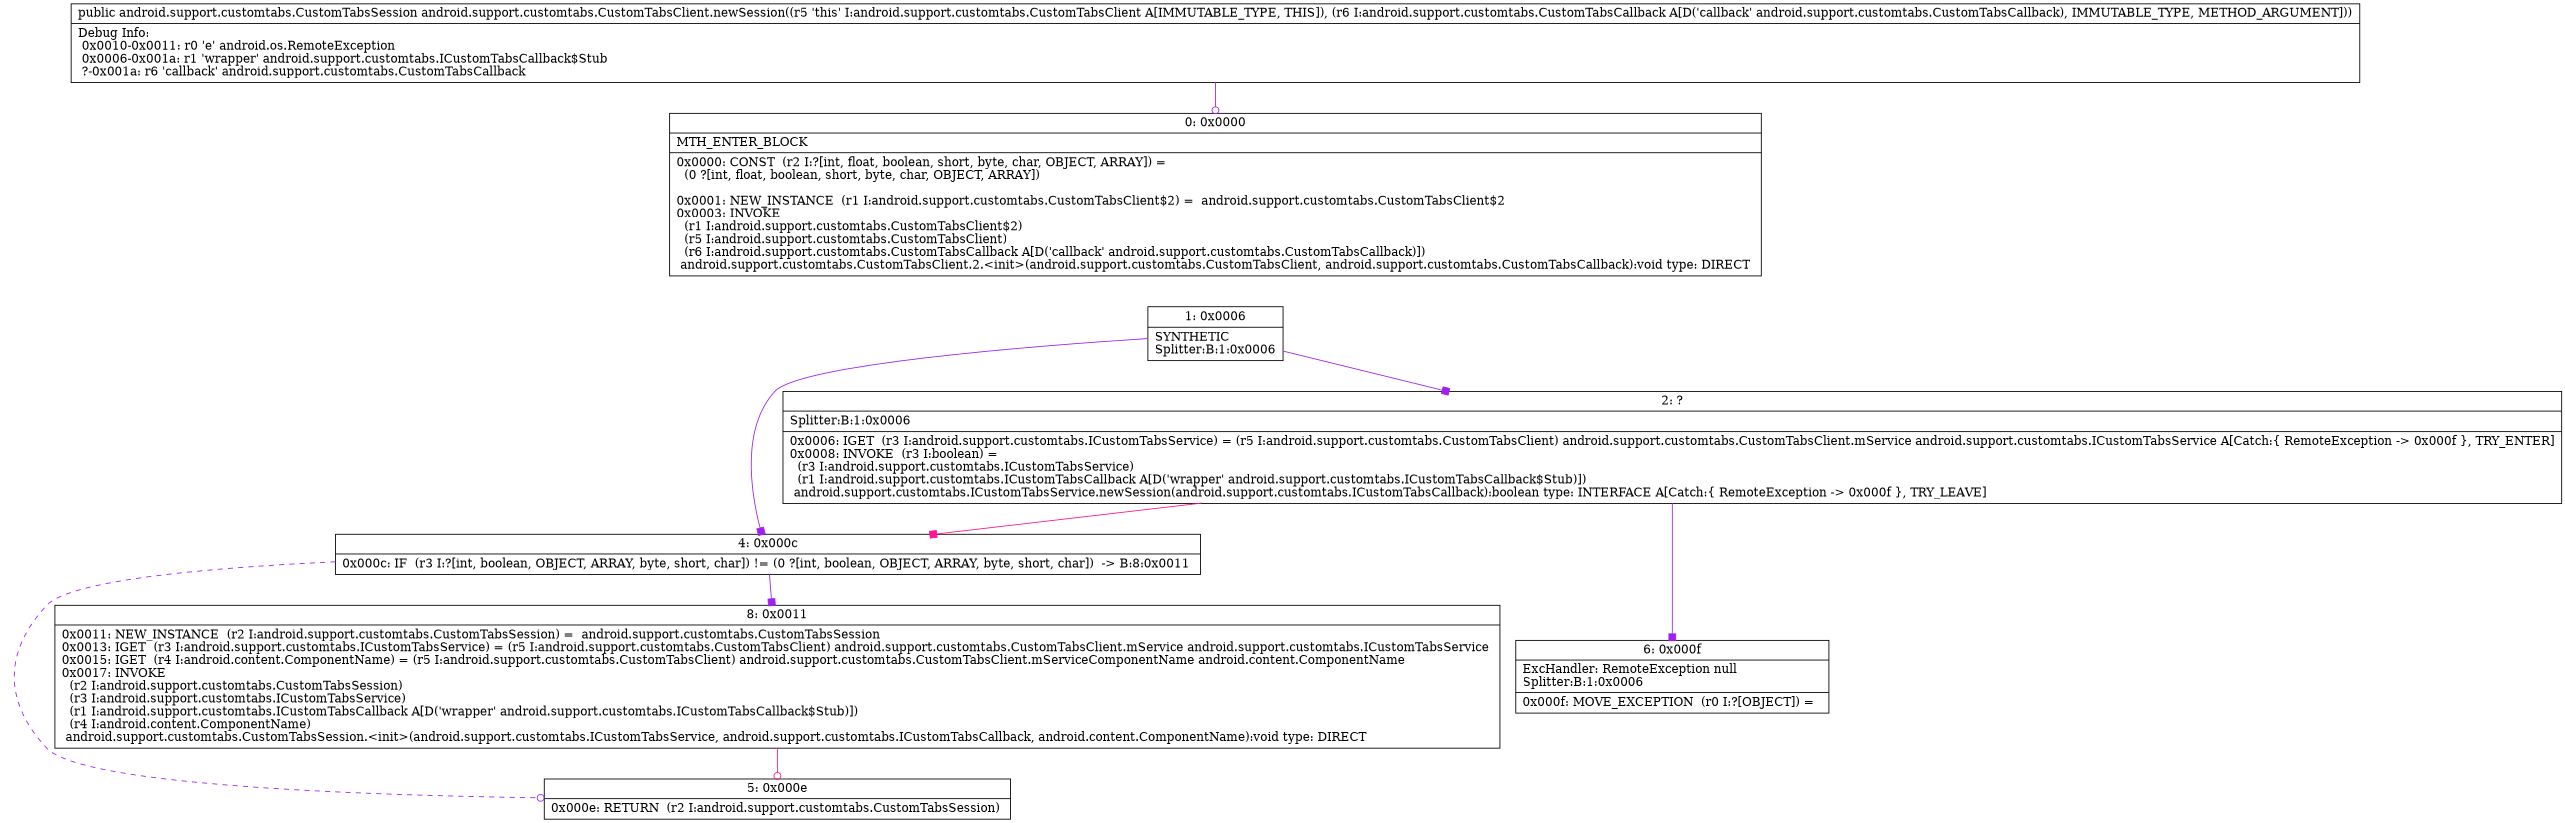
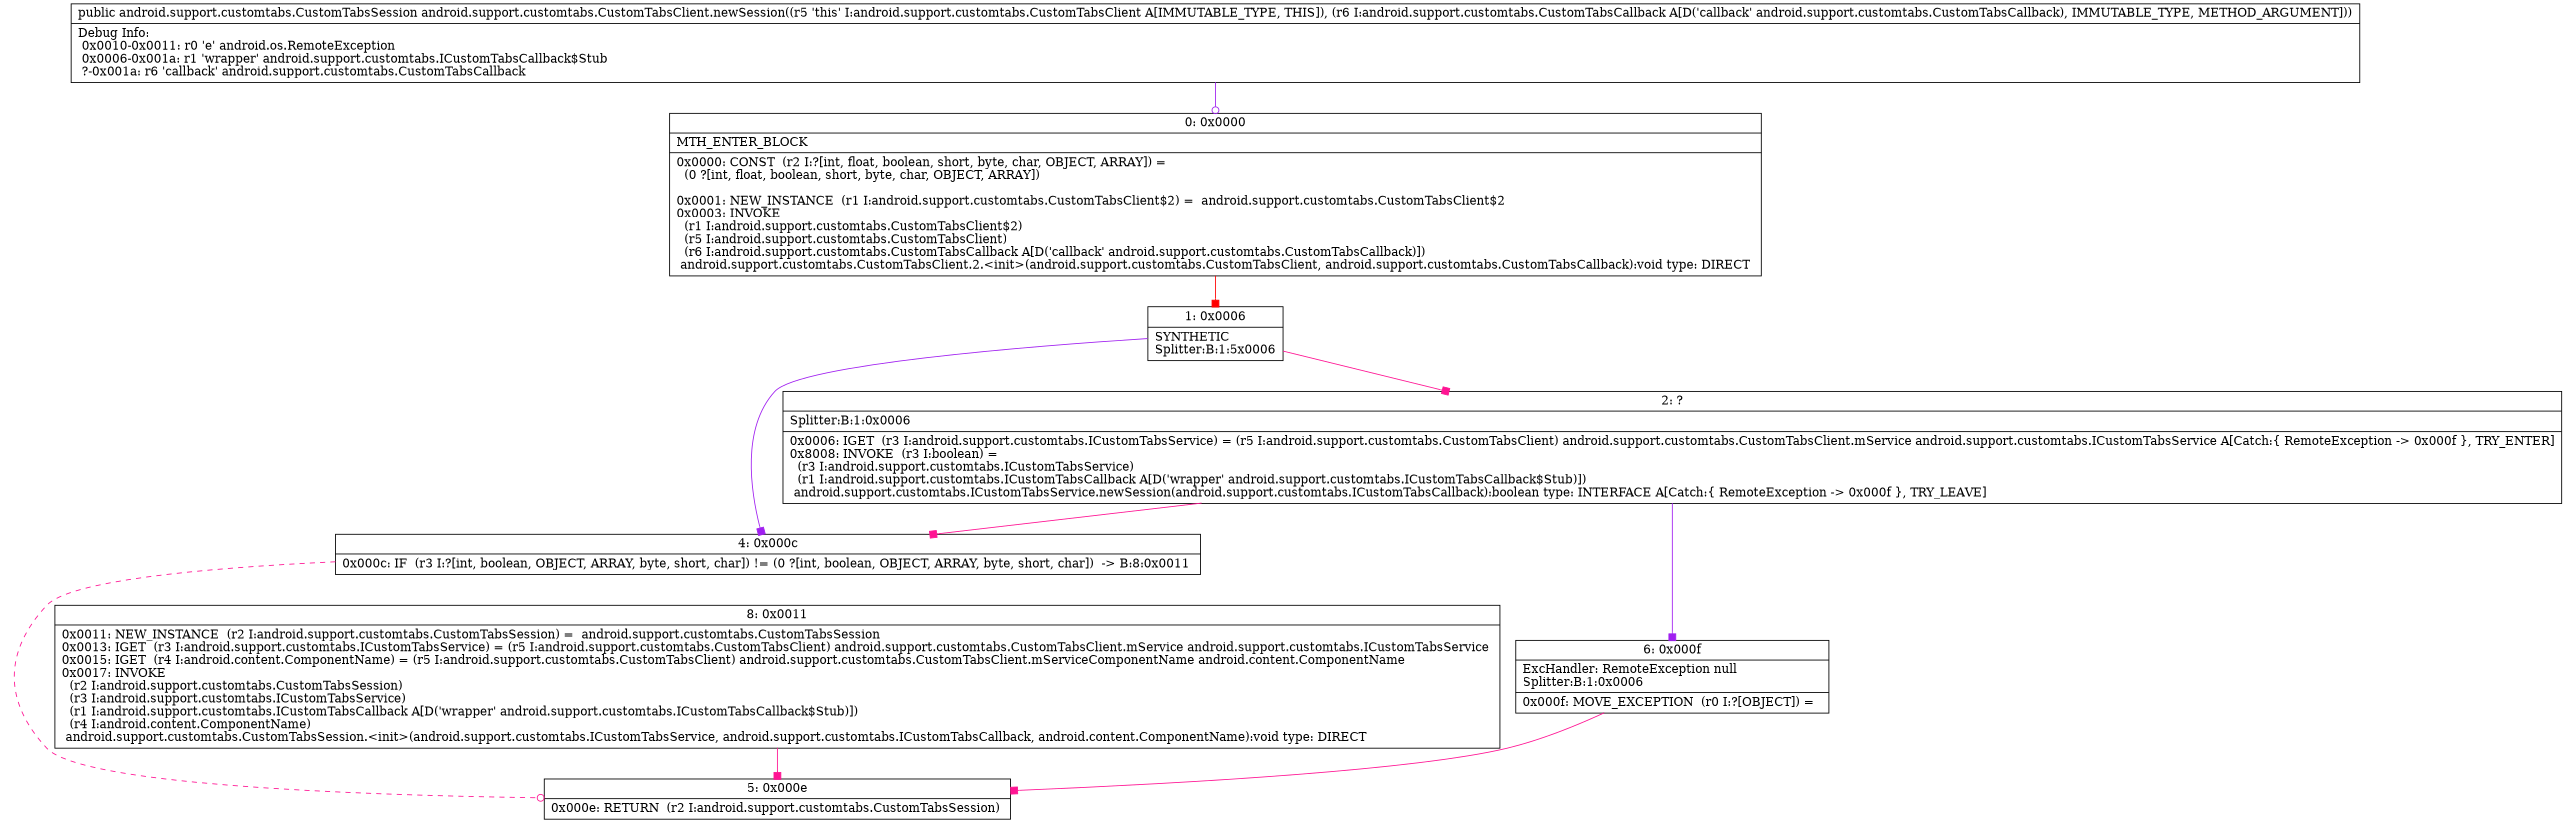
edge "0: 0x0000" -> "1: 0x0006": added
node "1: 0x0006": text "Splitter:B:1:0x0006" -> "Splitter:B:1:5x0006"
edge "1: 0x0006" -> "2: ?": color purple -> deeppink
node "2: ?": text "0x0008: INVOKE  (r3 I:boolean) =" -> "0x8008: INVOKE  (r3 I:boolean) ="
edge "4: 0x000c" -> "8: 0x0011": removed
edge "4: 0x000c" -> "5: 0x000e": color purple -> deeppink
edge "8: 0x0011" -> "5: 0x000e": arrowhead odot -> box
edge "6: 0x000f" -> "5: 0x000e": added
